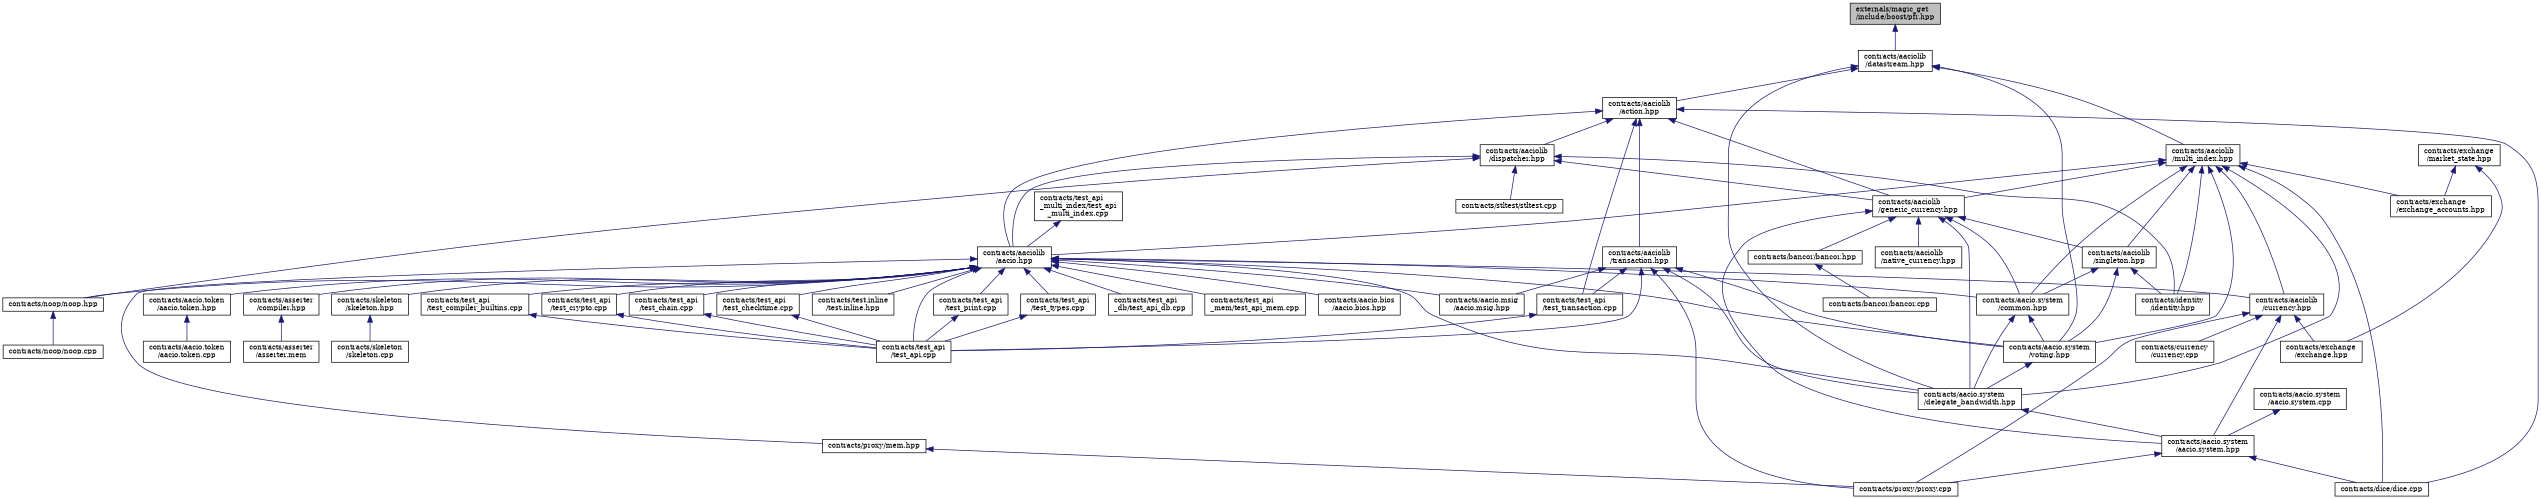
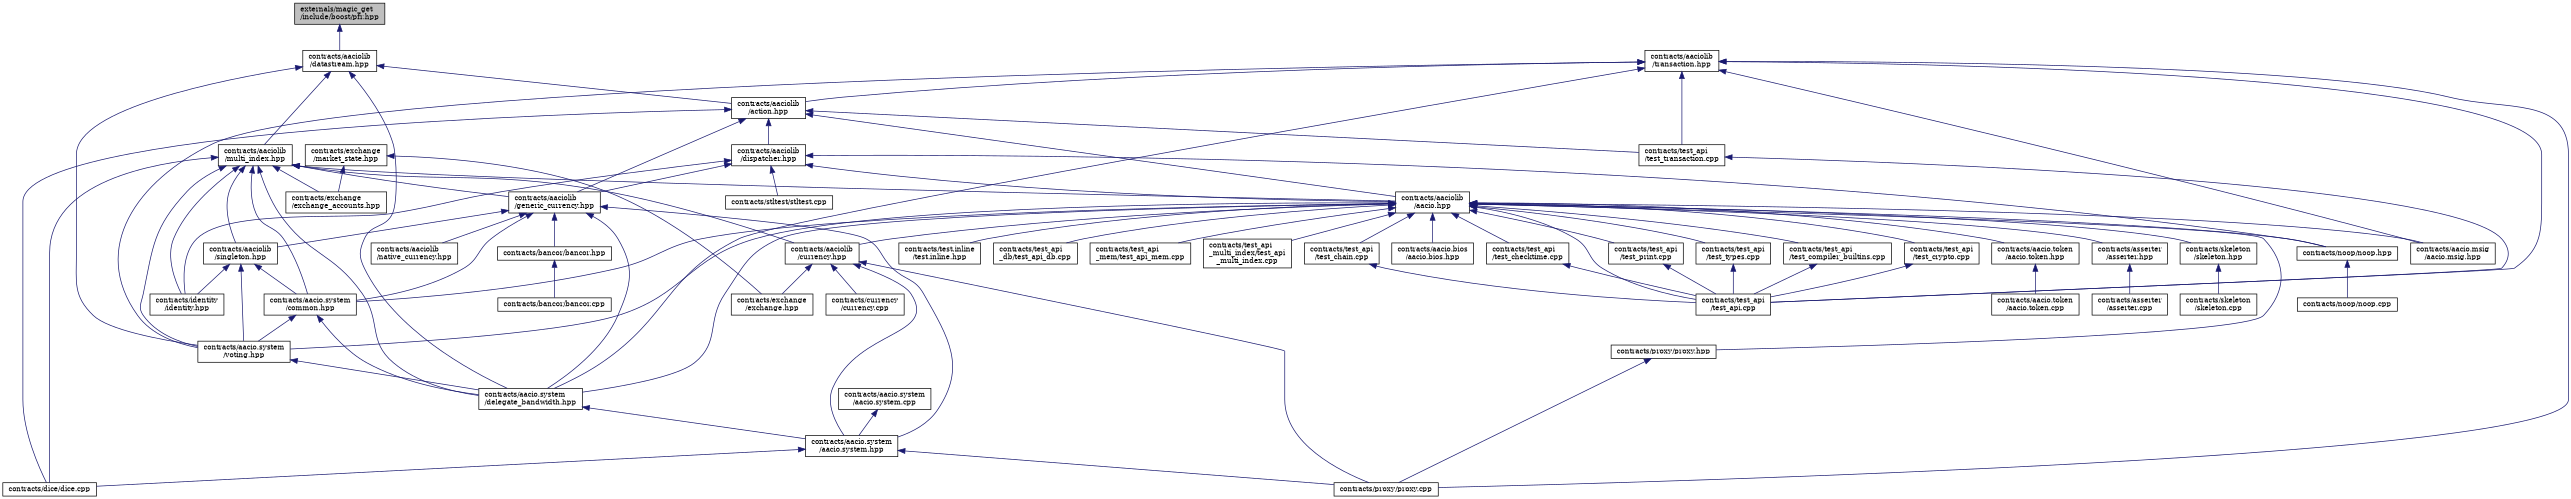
edge "contracts/aaciolib /transaction.hpp" -> "contracts/aaciolib /action.hpp": reversed
edge "contracts/aaciolib /aacio.hpp" -> "contracts/test_api _multi_index/test_api _multi_index.cpp": reversed
node "contracts/asserter /compiler.hpp": label "contracts/asserter /compiler.hpp" -> "contracts/asserter /asserter.hpp"
node "contracts/asserter /asserter.mem": label "contracts/asserter /asserter.mem" -> "contracts/asserter /asserter.cpp"
node "contracts/proxy/mem.hpp": label "contracts/proxy/mem.hpp" -> "contracts/proxy/proxy.hpp"
